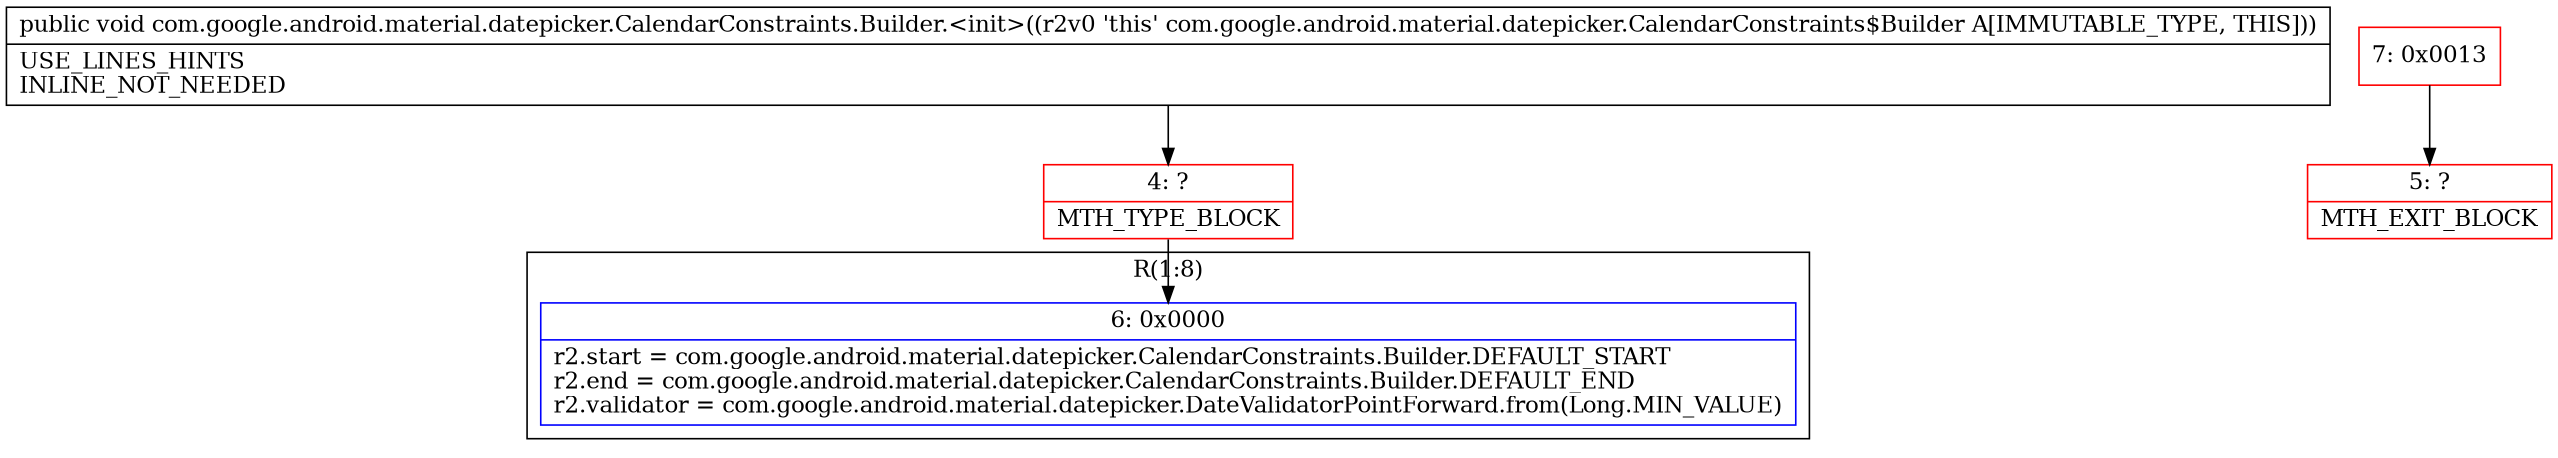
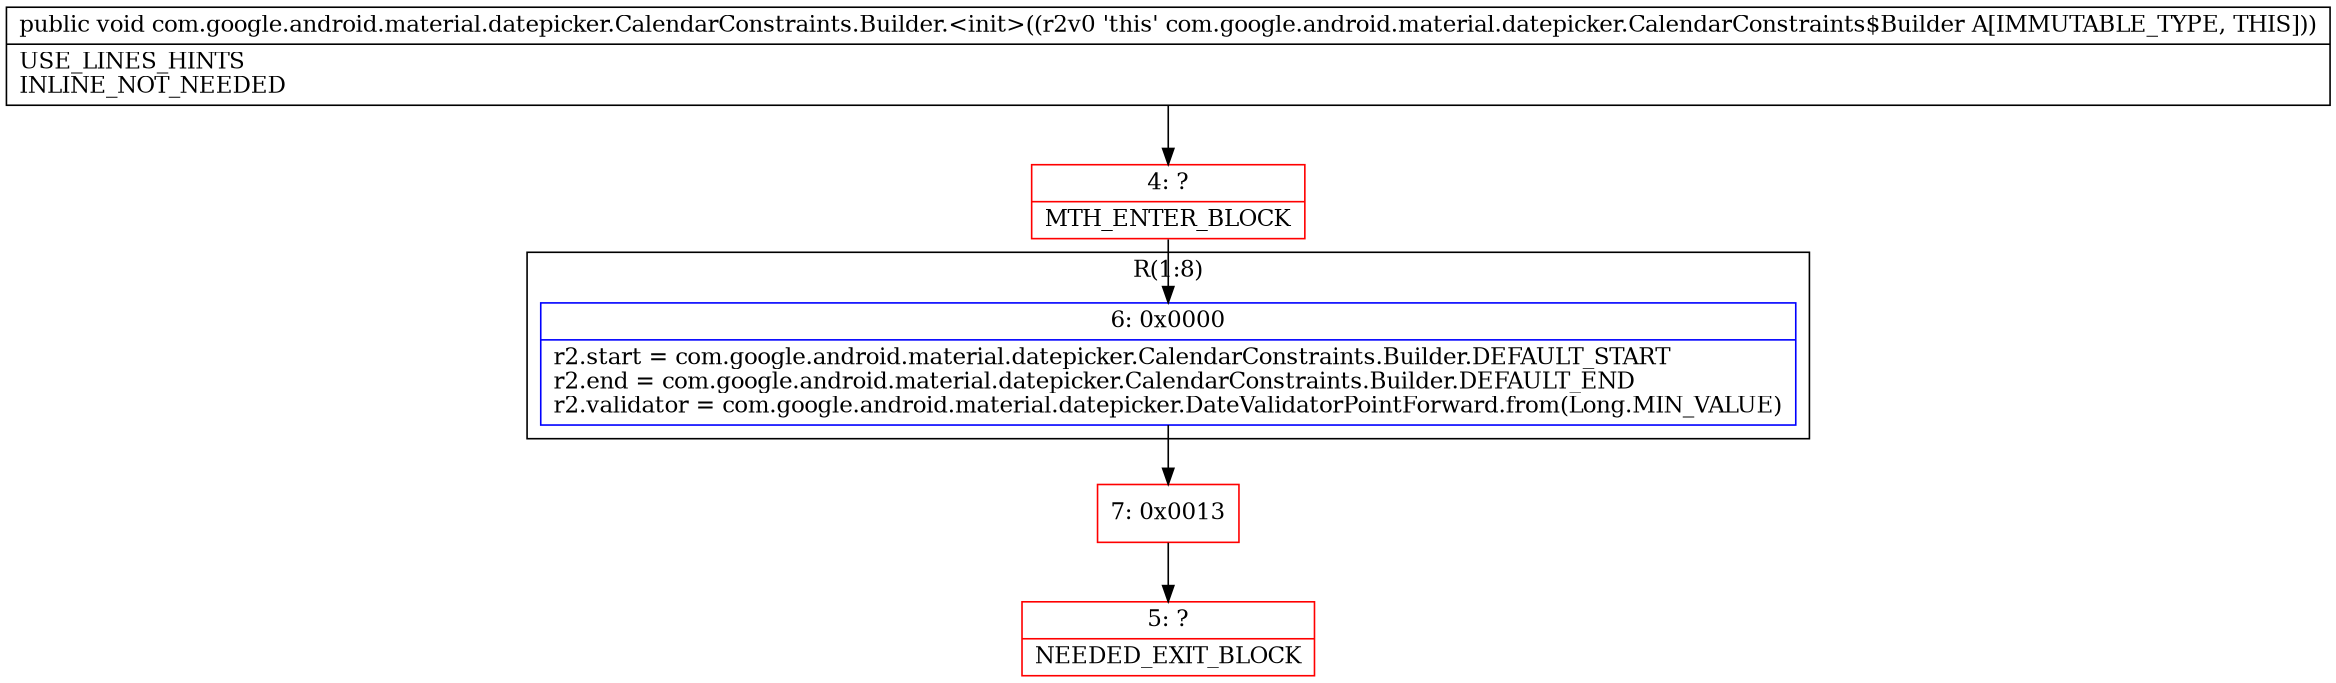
node "4: ?": text "MTH_TYPE_BLOCK" -> "MTH_ENTER_BLOCK"
node "5: ?": text "MTH_EXIT_BLOCK" -> "NEEDED_EXIT_BLOCK"
edge "6: 0x0000" -> "7: 0x0013": added
